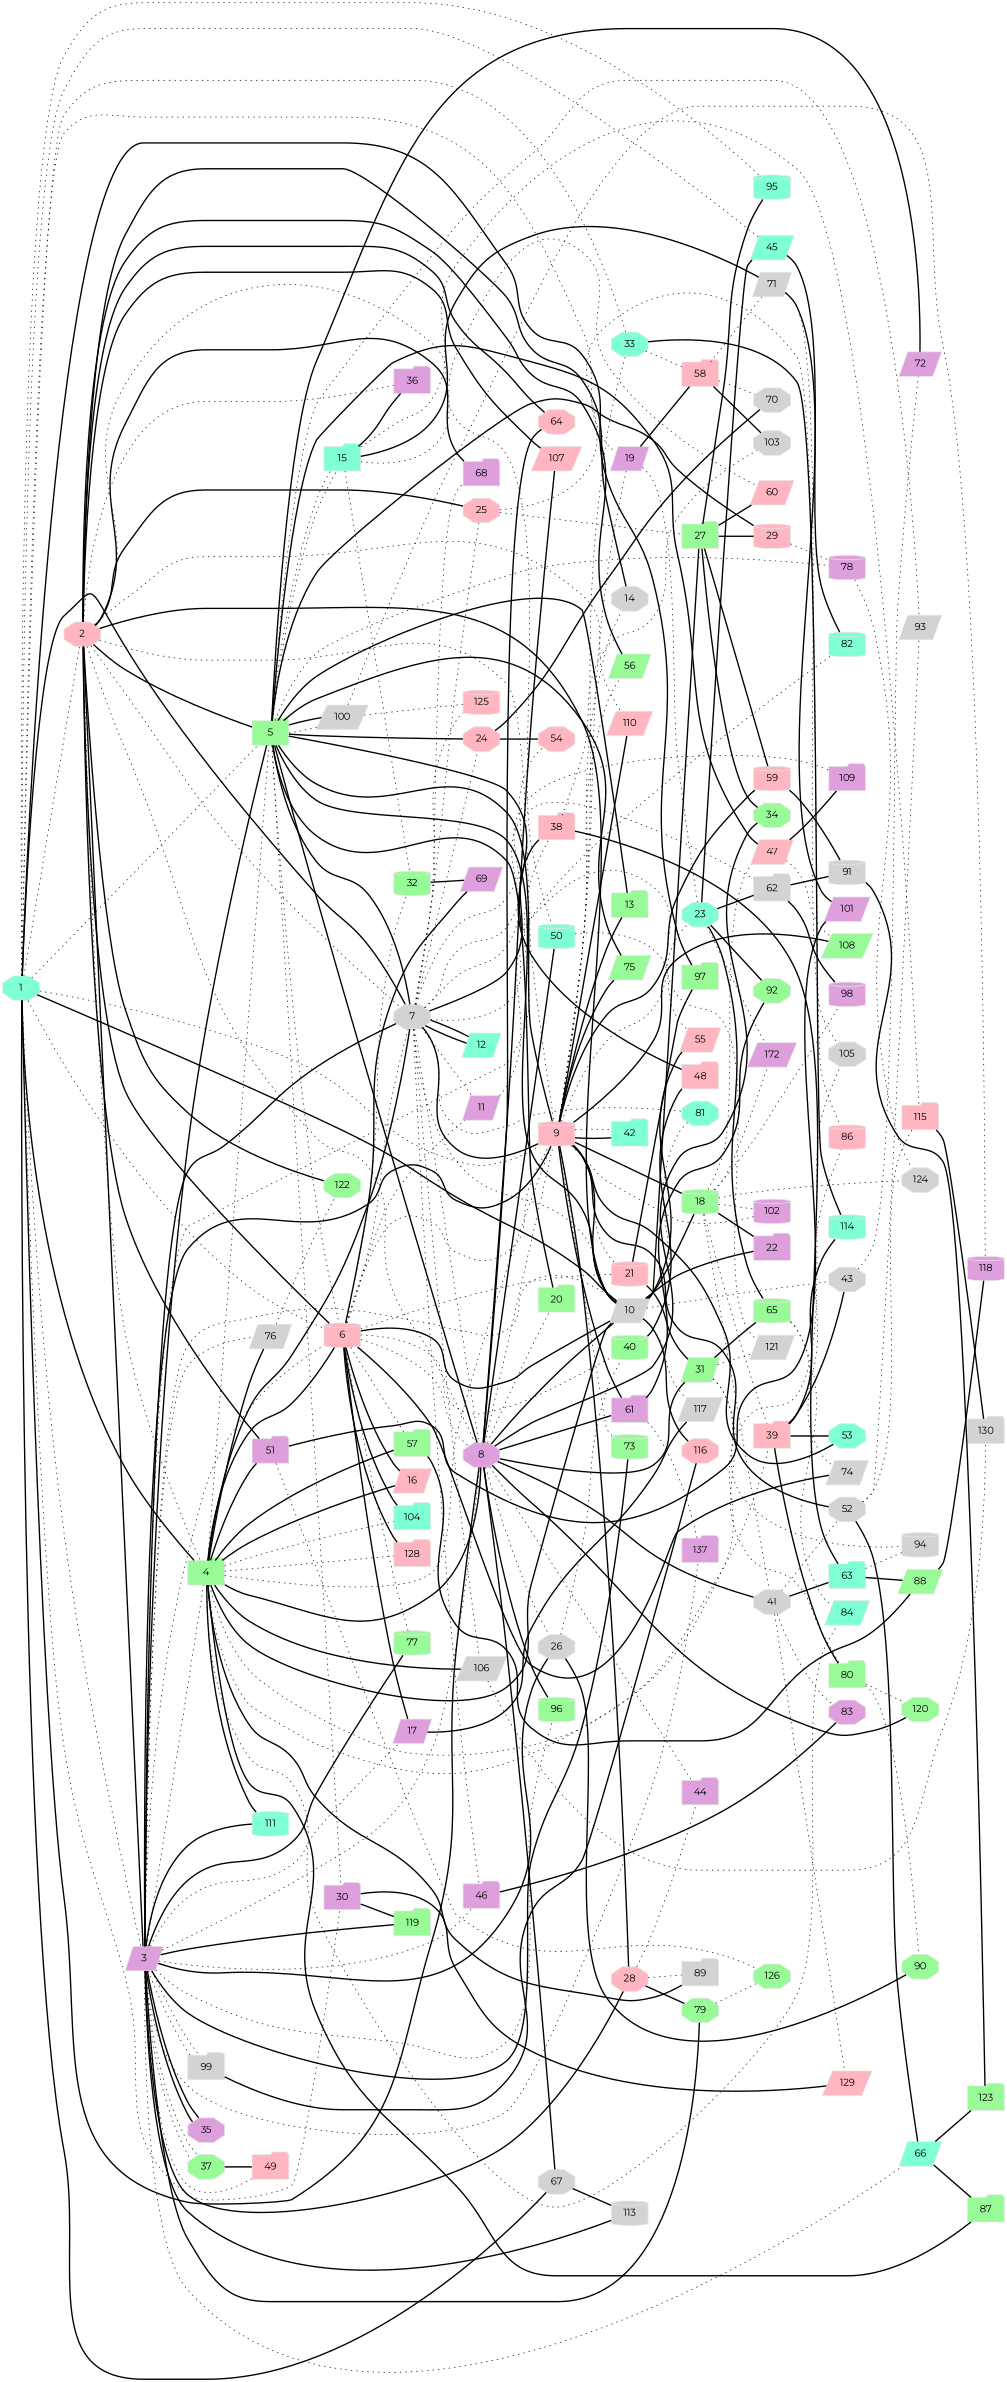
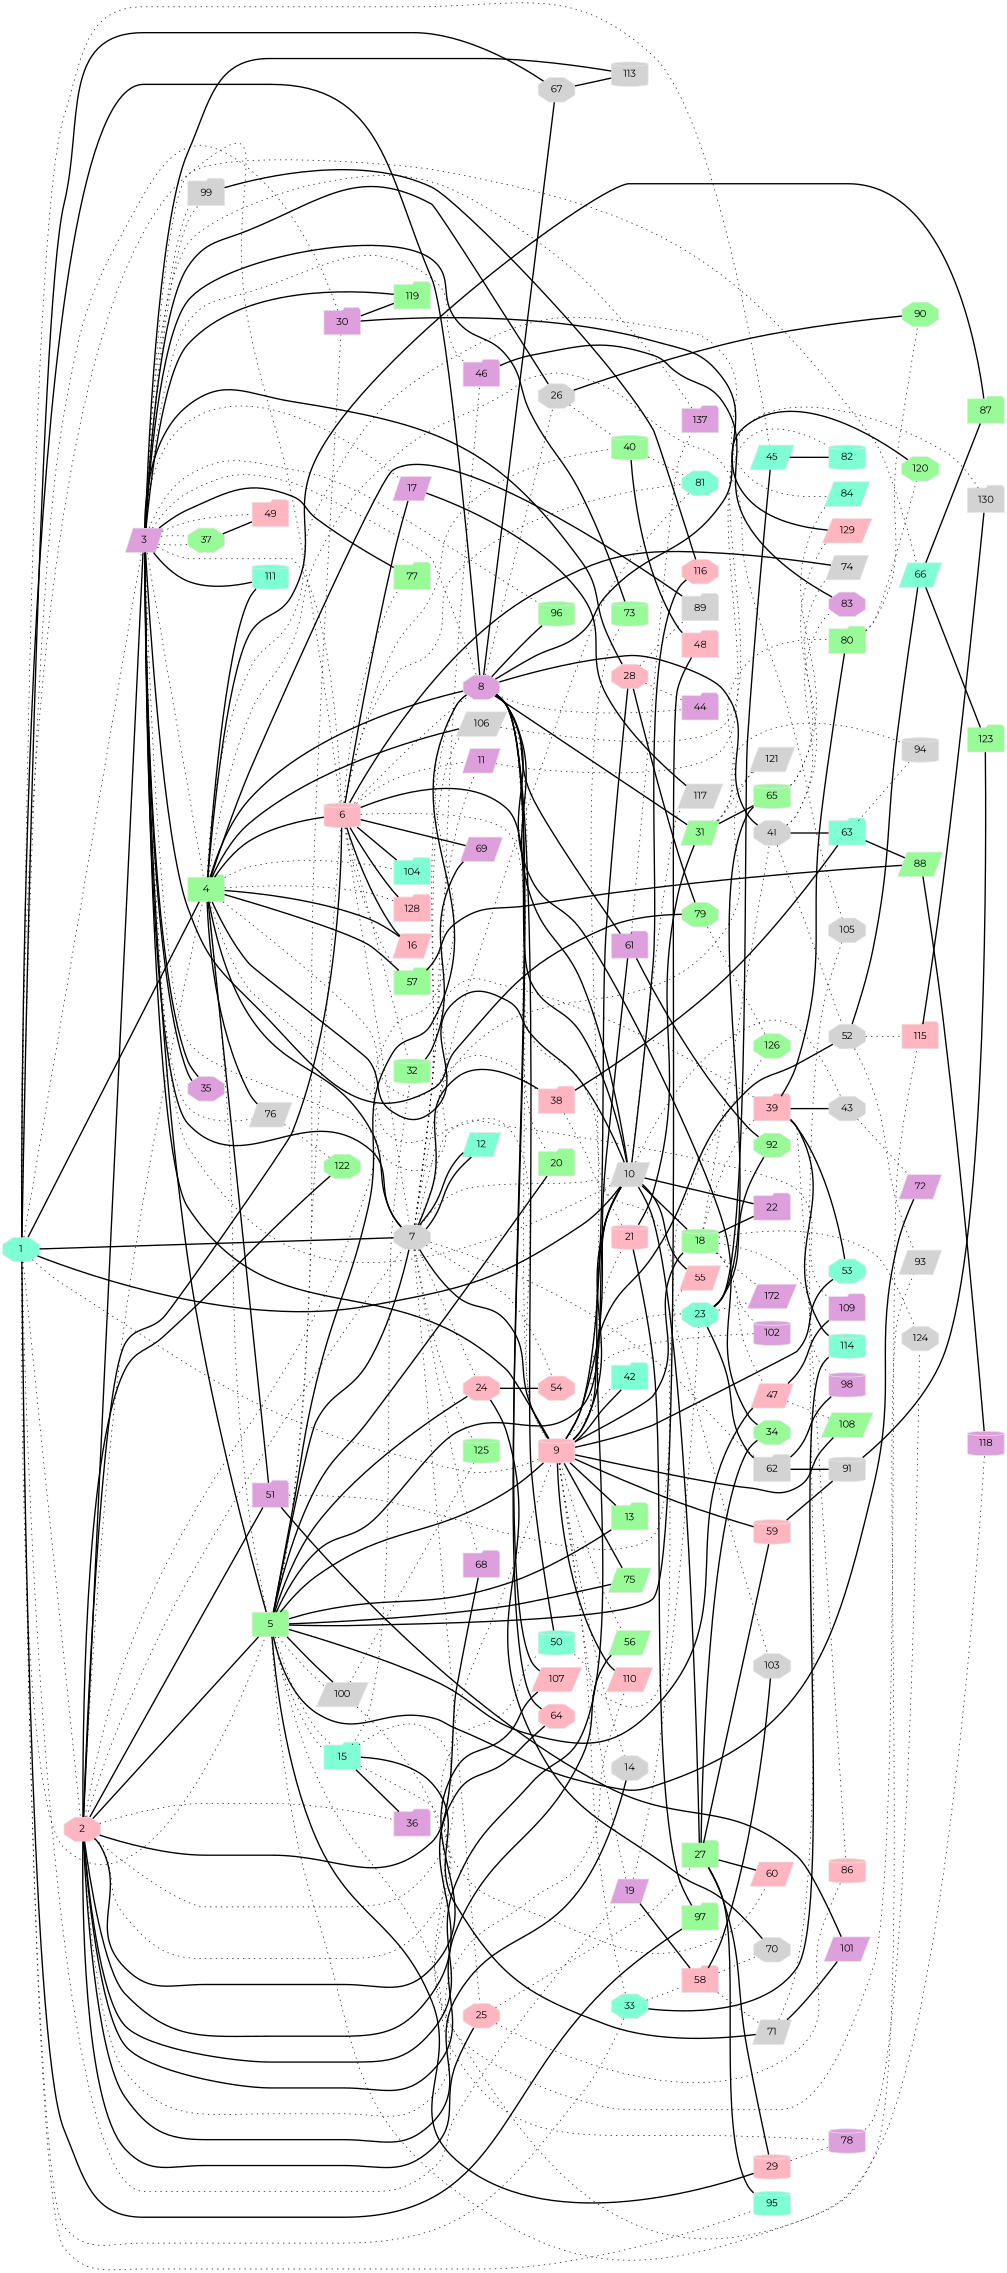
node "125": fillcolor lightpink -> palegreen
edge "9" -- "6": now "81" -- "6"
node "77": shape cylinder -> folder
